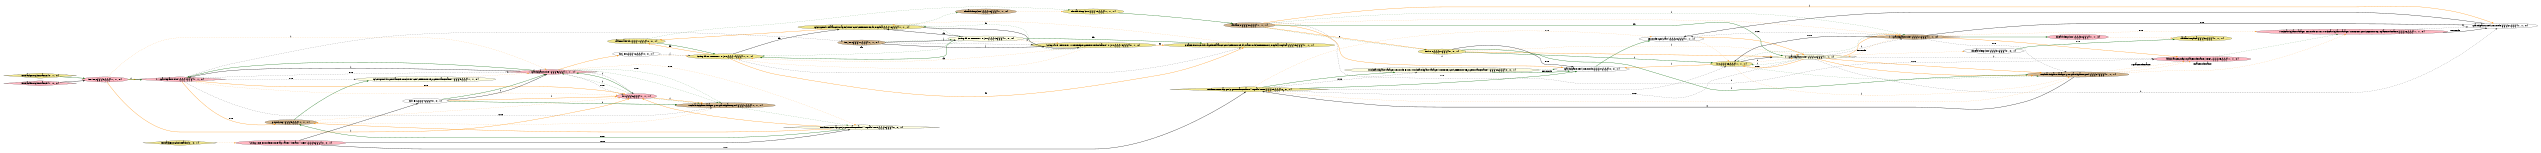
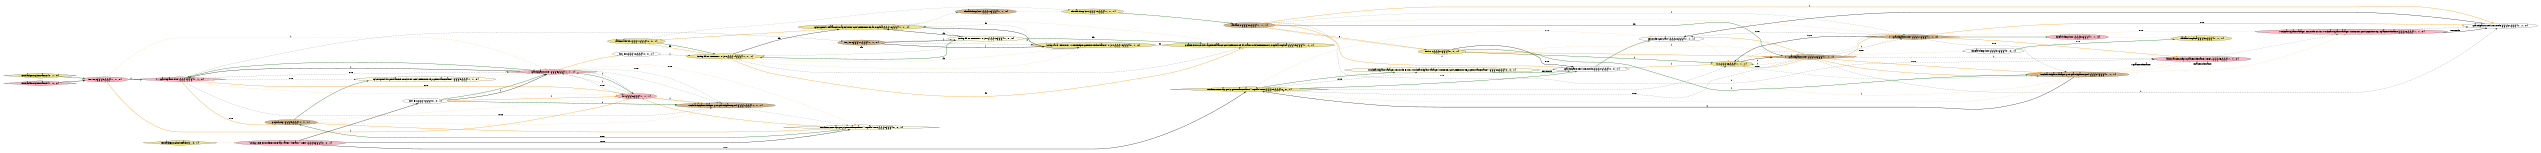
edge "i < _participants.size()@@@21@@@['1', '1', '0']" -> "_participants.set(i,newNode)@@@27@@@['1', '1', '0']": color black -> darkorange
edge "i < _participants.size()@@@21@@@['1', '1', '0']" -> "i < _participants.size()@@@22@@@['1', '1', '1']": label "newNode" -> "true"
node "i < _participants.size()@@@22@@@['1', '1', '1']": fillcolor lightyellow -> tan
